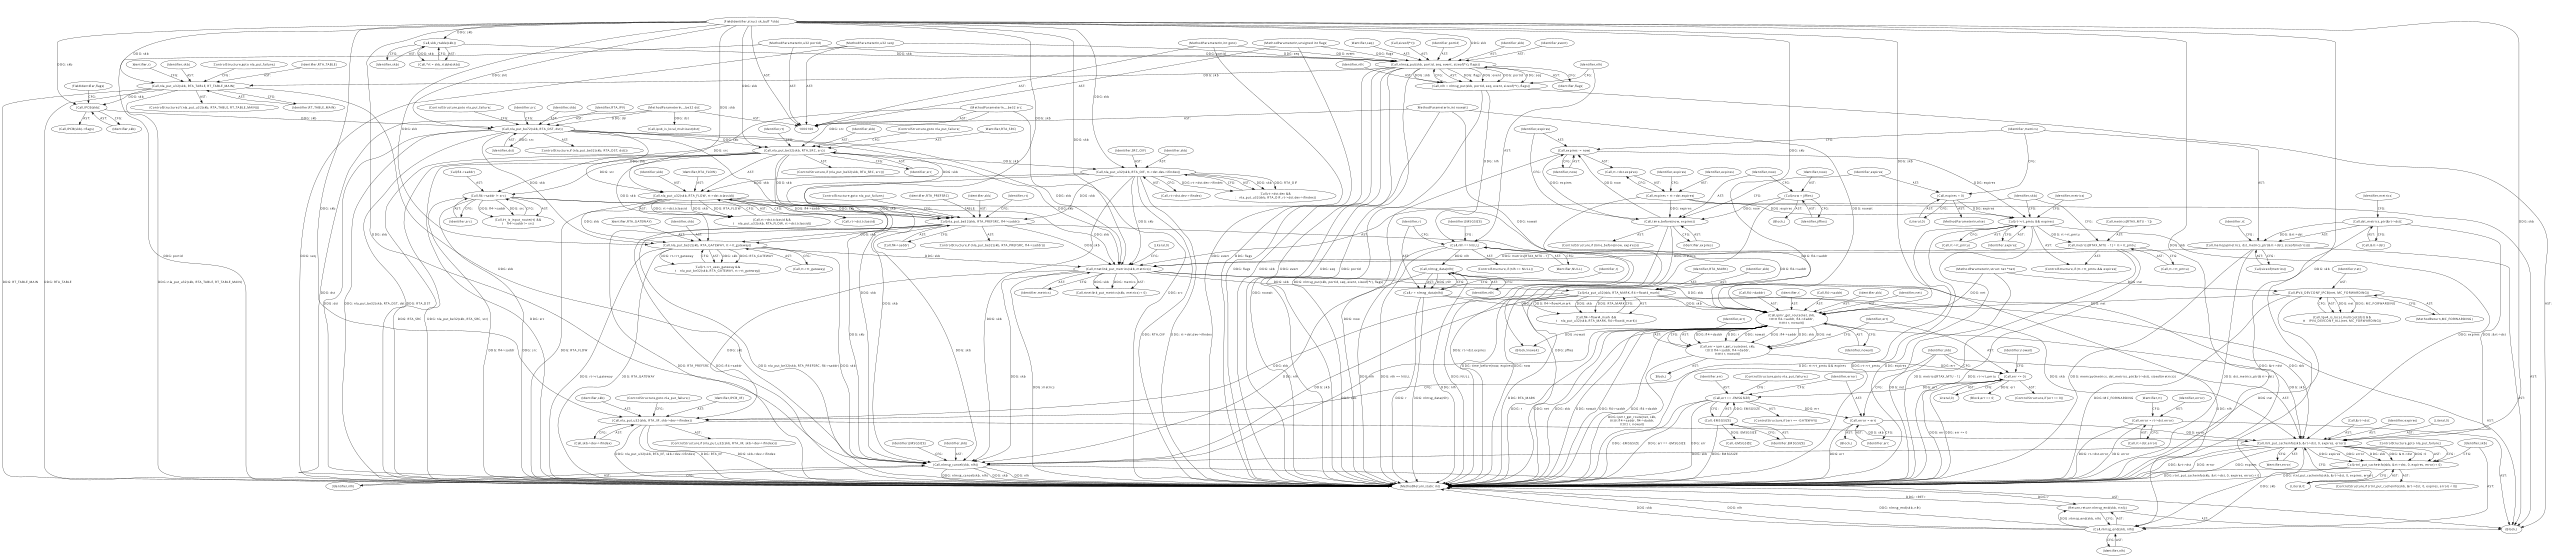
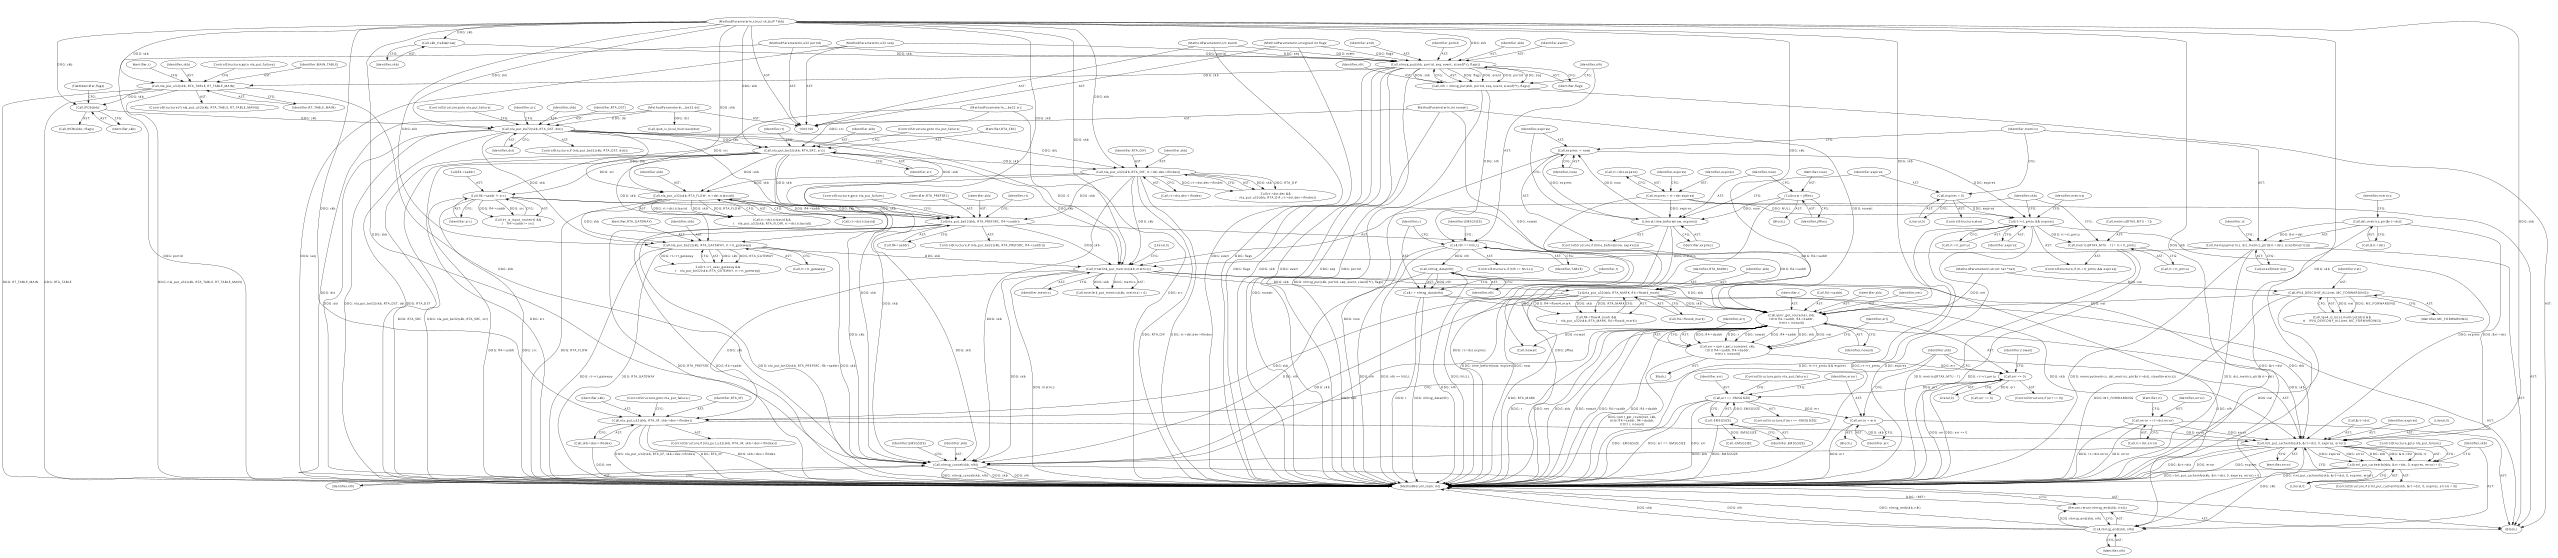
node "(FieldIdentifier,struct sk_buff *skb)": label "(FieldIdentifier,struct sk_buff *skb)" -> "(MethodParameterIn,struct sk_buff *skb)"
node "(Call,skb_rtable(skb))": label "(Call,skb_rtable(skb))" -> "(Call,skb_rtable(now))"
node "(MethodParameterIn,int goto)": label "(MethodParameterIn,int goto)" -> "(MethodParameterIn,int event)"
node "(Identifier,seq)": label "(Identifier,seq)" -> "(Identifier,end)"
node "(Call,sizeof(*r))": removed
node "(Identifier,RTA_TABLE)": label "(Identifier,RTA_TABLE)" -> "(Identifier,MAIN_TABLE)"
node "(Call,*rt = skb_rtable(skb))": removed
node "(Identifier,RTA_IPV)": label "(Identifier,RTA_IPV)" -> "(Identifier,RTA_DST)"
edge "(MethodParameterIn,__be32 src)" -> "1000100": removed, label "AST:"
edge "(Call,nla_put_be72(skb, RTA_DST, dst))" -> "(Call,nla_put_u32(skb, RTA_OIF, rt->dst.dev->ifindex))": added, label "DDG: skb"
edge "(Call,nla_put_be72(skb, RTA_DST, dst))" -> "(Identifier,dst)": label "DDG: src" -> "CFG: "
node "(Identifier,SRC_OIF)": label "(Identifier,SRC_OIF)" -> "(Identifier,RTA_OIF)"
edge "(Call,expires -= now)" -> "(Call,rt->dst.expires)": now "(Call,expires -= now)" -> "(ControlStructure,if (time_before(now, expires)))"
node "(Identifier,RTA_FLOW)": removed
edge "(Call,nla_put_be32(skb, RTA_SRC, src))" -> "(Call,nla_put_u32(skb, RTA_FLOW, rt->dst.tclassid))": label "AST: " -> "DDG: skb"
node "(ControlStructure,if (nla_put_be32(skb, RTA_SRC, src)))": removed
edge "(Call,nla_put_be72(skb, RTA_DST, dst))" -> "(Call,rtnetlink_put_metrics(skb, metrics))": label "DDG: skb" -> "DDG: 0"
edge "(Identifier,RTA_PREFSRC)" -> "(Call,nla_put_be32(skb, RTA_PREFSRC, fl4->saddr))": label "TABLE: " -> "AST: "
edge "(Call,expires = rt->dst.expires)" -> "(Call,rt->rt_pmtu && expires)": label "DDG: expires" -> "DDG: NULL"
edge "(Call,nla_put_u32(skb, RTA_FLOW, rt->dst.tclassid))" -> "(Call,rtnetlink_put_metrics(skb, metrics))": removed, label "DDG: skb"
node "(Call,time_before(now, expires))": label "(Call,time_before(now, expires))" -> "(Literal,time_before(now, expires))"
node "(MethodParameterIn,else)": label "(MethodParameterIn,else)" -> "(ControlStructure,else)"
edge "(Call,nla_put_be32(skb, RTA_PREFSRC, fl4->saddr))" -> "(Call,nla_put_be32(skb, RTA_GATEWAY, rt->rt_gateway))": removed, label "DDG: skb"
edge "(Call,metrics[RTAX_MTU - 1] = rt->rt_pmtu)" -> "(Call,rtnetlink_put_metrics(skb, metrics))": removed, label "DDG: metrics[RTAX_MTU - 1]"
node "(Identifier,NULL)": label "(Identifier,NULL)" -> "(Identifier,TABLE)"
edge "(Call,r = nlmsg_data(nlh))" -> "(Call,nlmsg_data(nlh))": removed, label "CFG:"
node "(Call,fl4->daddr)": removed
node "(Call,IPV4_DEVCONF_IPCB(net, MC_FORWARDING))": label "(Call,IPV4_DEVCONF_IPCB(net, MC_FORWARDING))" -> "(Call,IPV4_DEVCONF_ALL(net, MC_FORWARDING))"
node "(Call,fl4->flowi4_mark)": added
node "(MethodReturn,MC_FORWARDING)": label "(MethodReturn,MC_FORWARDING)" -> "(Identifier,MC_FORWARDING)"
node "(Block,!nowait)": label "(Block,!nowait)" -> "(Call,!nowait)"
node "(Identifier,IPCB_IIF)": label "(Identifier,IPCB_IIF)" -> "(Identifier,RTA_IIF)"
node "(Block,err == 0)": label "(Block,err == 0)" -> "(Call,err == 0)"
node "(ControlStructure,if (err == -GATEWAY))": label "(ControlStructure,if (err == -GATEWAY))" -> "(ControlStructure,if (err == -EMSGSIZE))"
edge "(Call,error = rt->dst.error)" -> "(Call,rtnl_put_cacheinfo(skb, &rt->dst, 0, expires, error))": added, label "DDG: error"
edge "(MethodParameterIn,struct net *net)" -> "(MethodReturn,static int)": now "(Call,skb->dev->ifindex)" -> "(MethodReturn,static int)"
edge "(MethodReturn,static int)" -> "(Return,return nlmsg_end(skb, rtnl);)": label "DDG: r" -> "CFG: "
